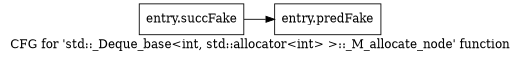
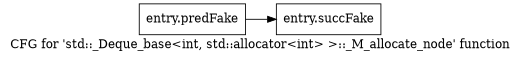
edge "entry.succFake" -> "entry.predFake": reversed
